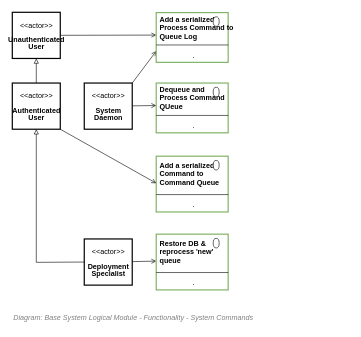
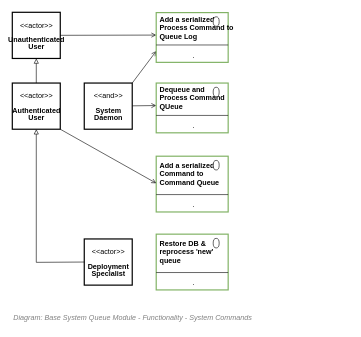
node "<<actor>> System Daemon": label "<<actor>> System Daemon" -> "<<and>> System Daemon"
edge "<<actor>> Deployment Specialist" -> "Restore DB & reprocess 'new' queue": removed
node "Diagram: Base System Logical Module - Functionality - System Commands": label "Diagram: Base System Logical Module - Functionality - System Commands" -> "Diagram: Base System Queue Module - Functionality - System Commands"
